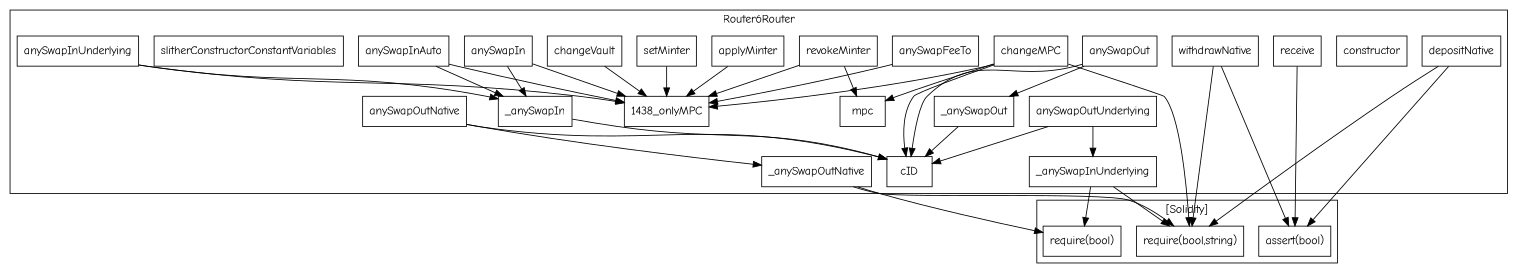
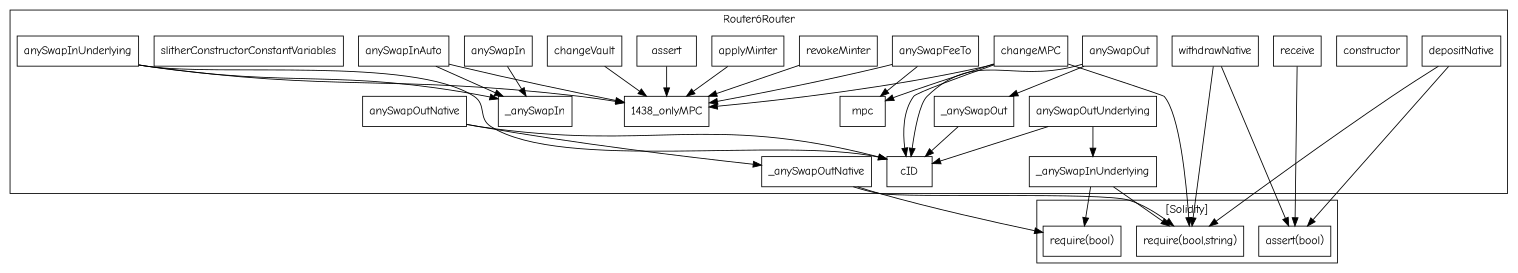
node "setMinter": label "setMinter" -> "assert"
edge "anySwapIn" -> "1438_onlyMPC": removed
edge "revokeMinter" -> "mpc": now "anySwapFeeTo" -> "mpc"
edge "_anySwapIn" -> "cID": now "anySwapInUnderlying" -> "cID"
